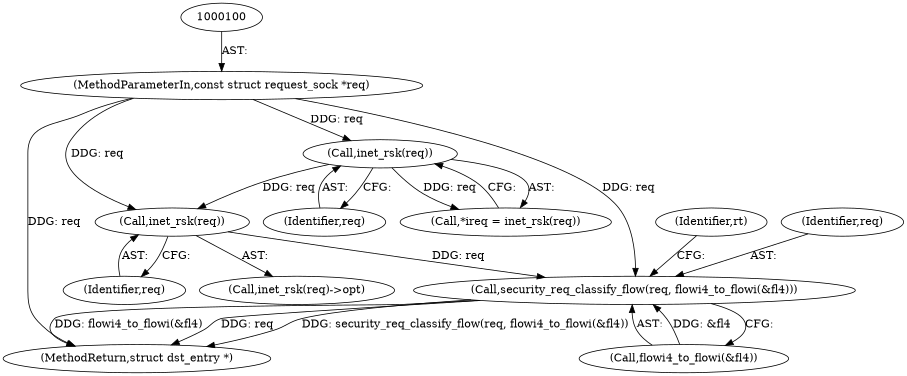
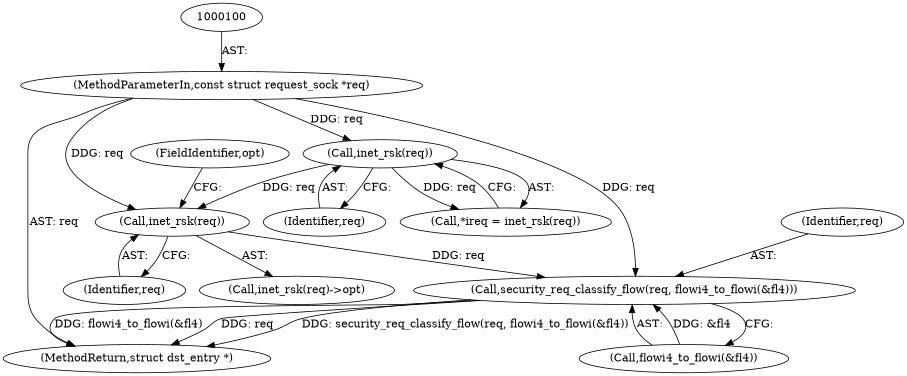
node "(FieldIdentifier,opt)": added
edge "(MethodParameterIn,const struct request_sock *req)" -> "(MethodReturn,struct dst_entry *)": label "DDG: req" -> "AST: req"
node "(Identifier,rt)": removed
